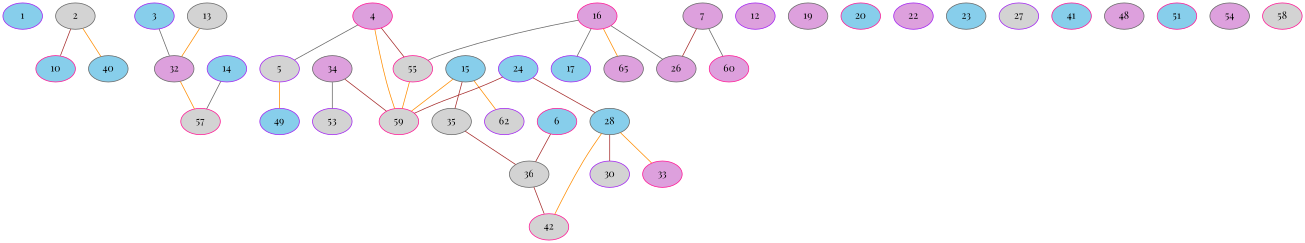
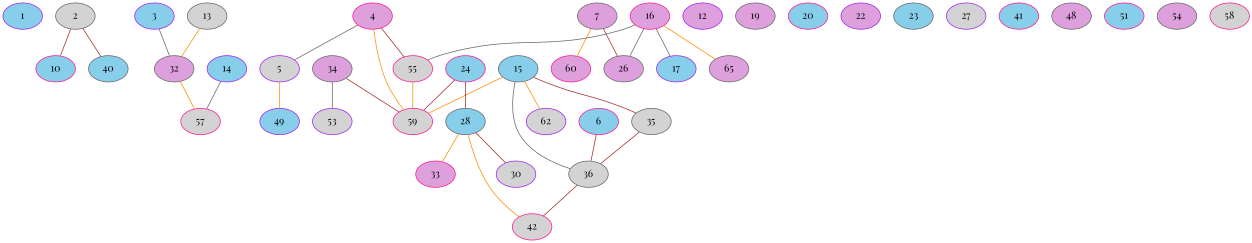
edge "2" -- "40": color darkorange -> brown
edge "7" -- "60": color gray40 -> darkorange
node "24": color purple -> deeppink
edge "15" -- "36": added
